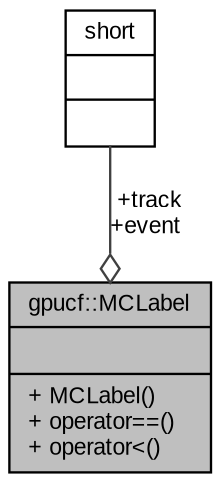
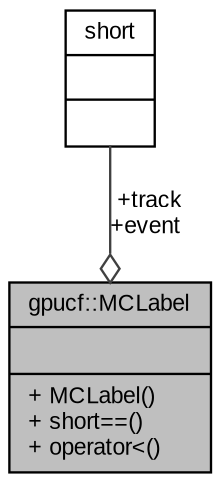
node "gpucf::MCLabel": text "+ operator==()" -> "+ short==()"
